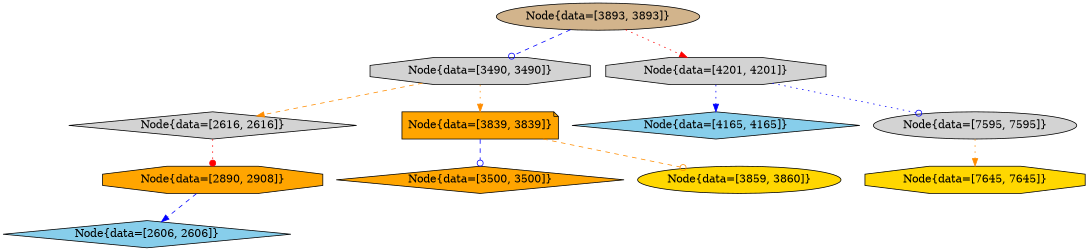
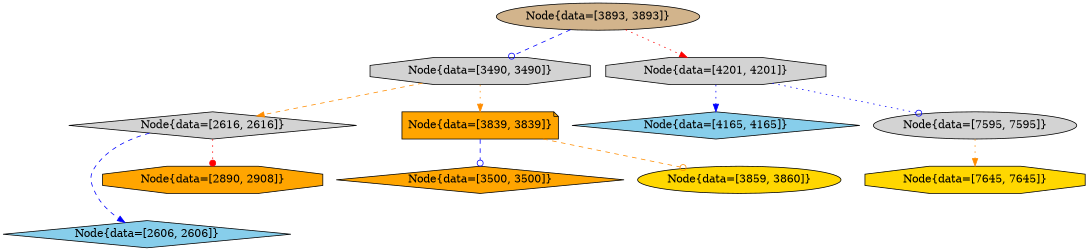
edge "Node{data=[2890, 2908]}" -> "Node{data=[2606, 2606]}": now "Node{data=[2616, 2616]}" -> "Node{data=[2606, 2606]}"
